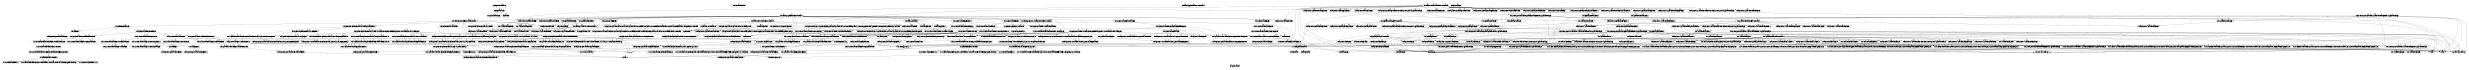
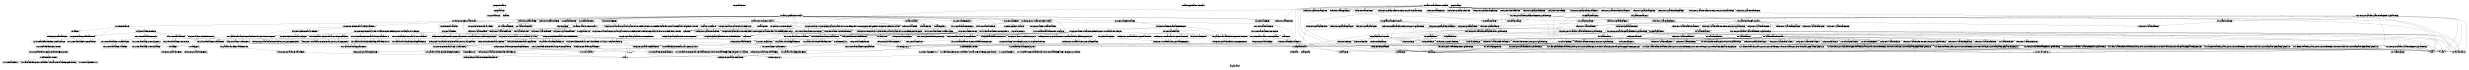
node "_ZNK9qs_vectorIdE4sizeEv": removed
node "_ZNSt6vectorIdSaIdEEixEm": added
node "_ZN14ScalarFluxCellD2Ev": removed
